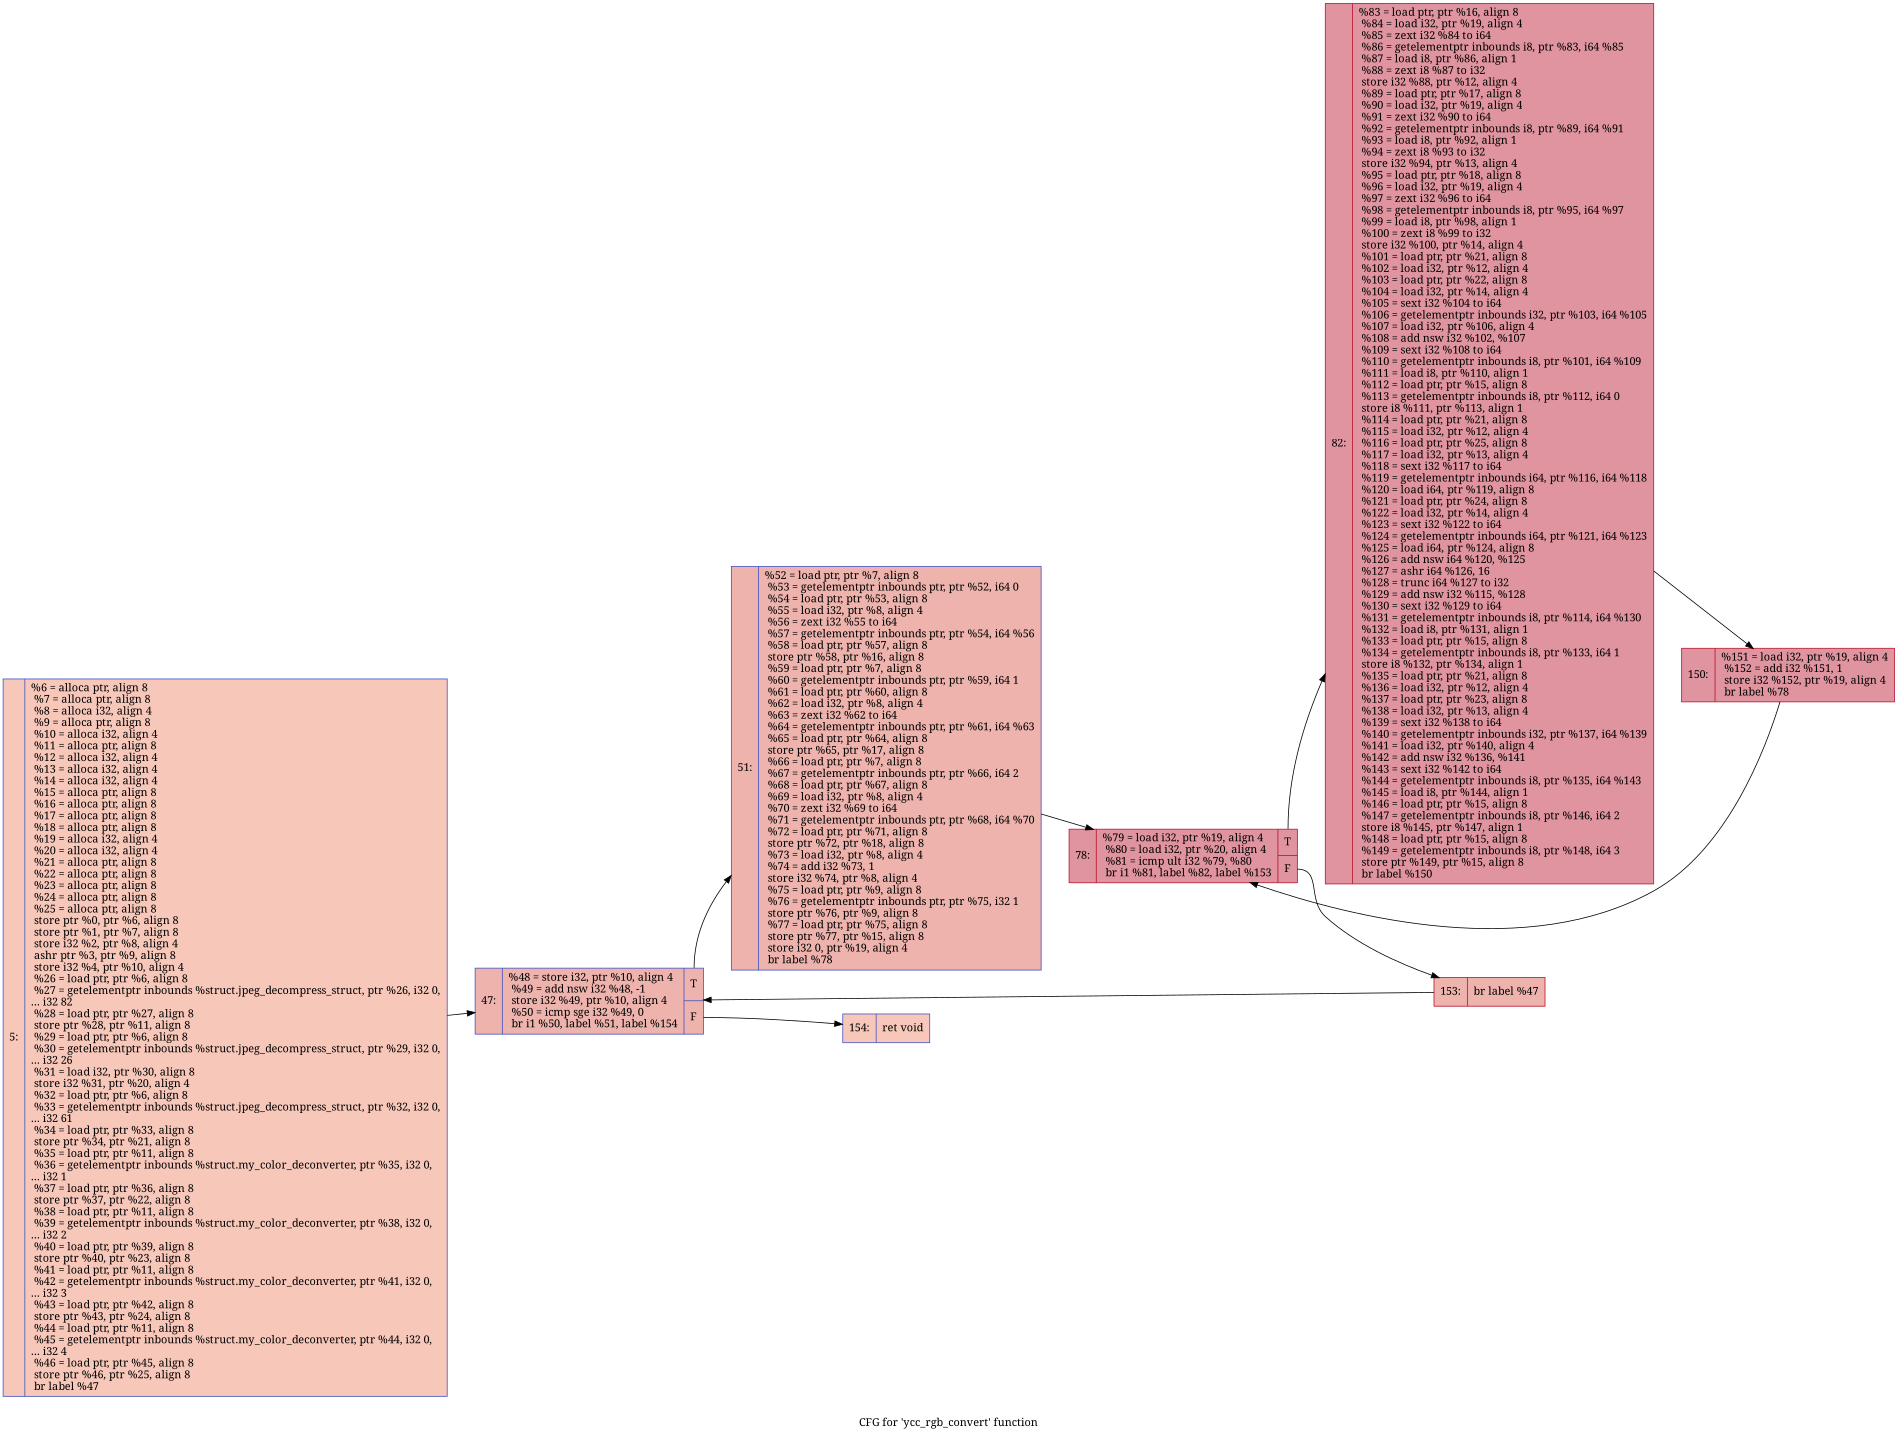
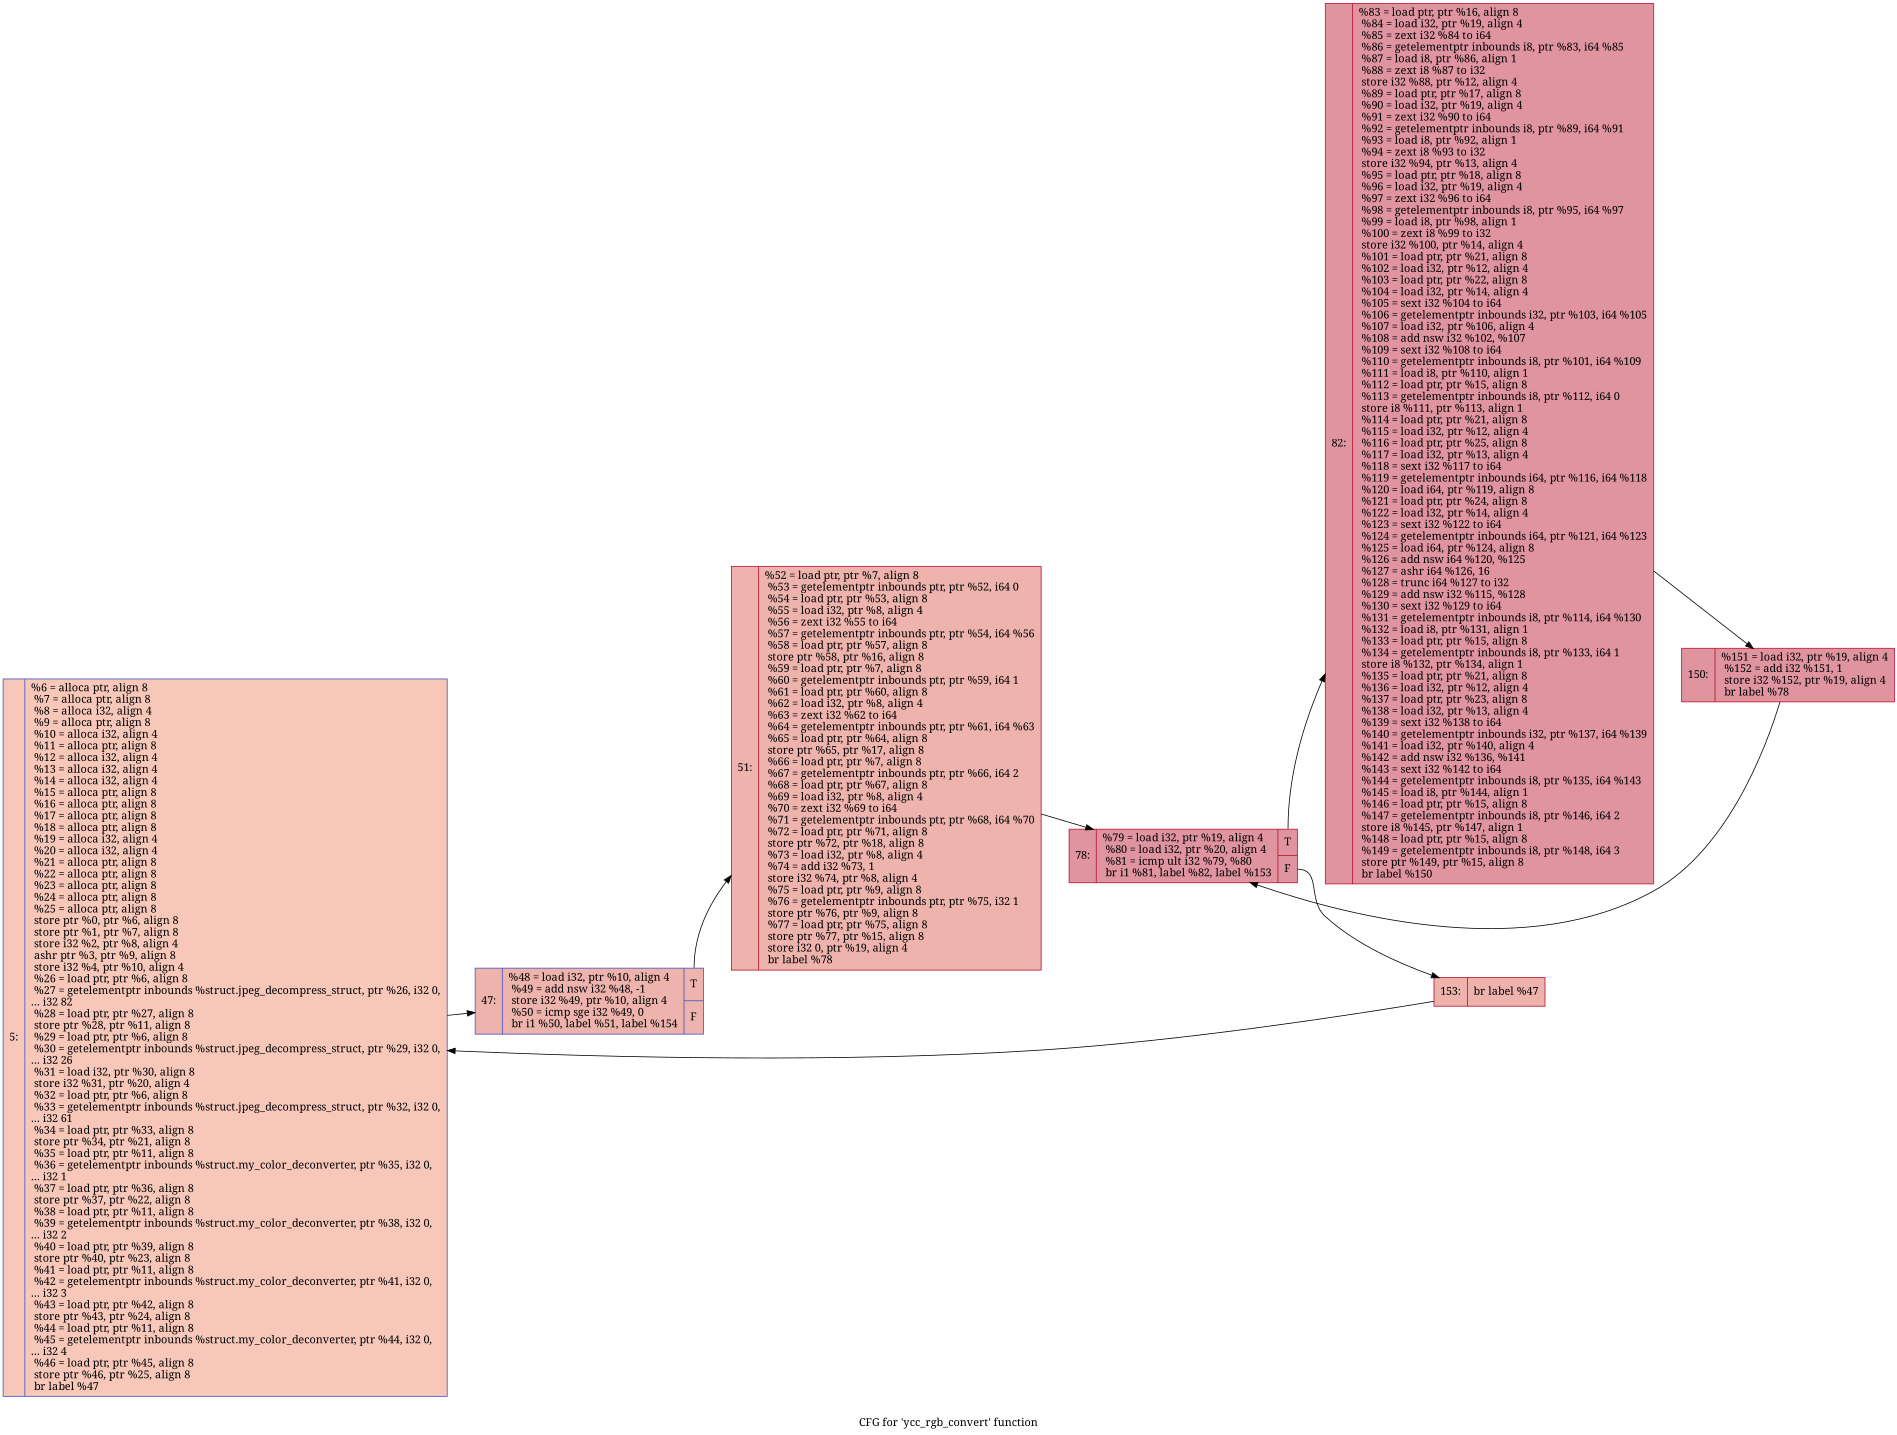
node "51:": color #3d50c3ff -> #b70d28ff
node "47:": text "%48 = store i32, ptr %10, align 4" -> "%48 = load i32, ptr %10, align 4"
edge "153:" -> "47:": now "153:" -> "5:"
node "154:": removed
